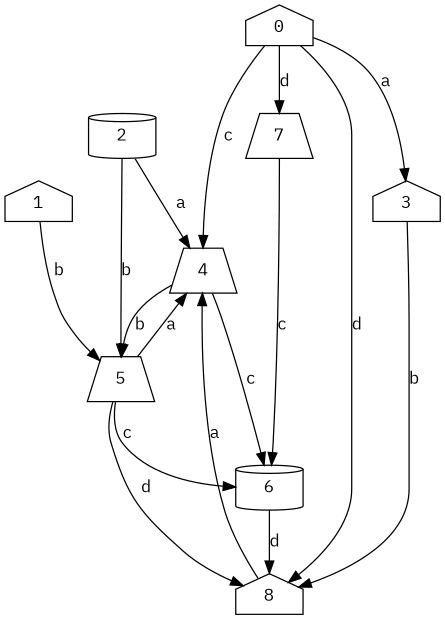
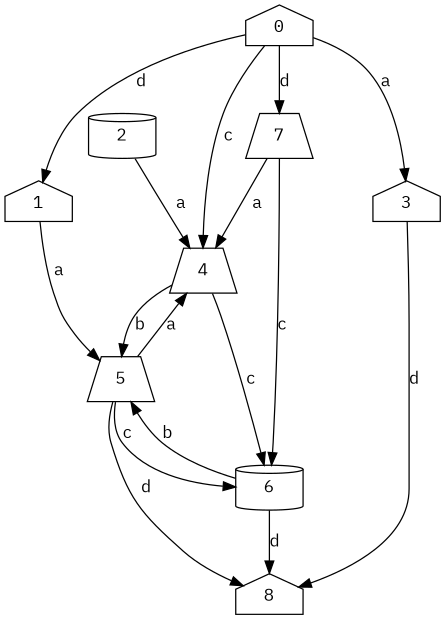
edge "2" -> "5": now "6" -> "5"
edge "1" -> "5": label "b" -> "a"
edge "0" -> "8": now "0" -> "1"
edge "3" -> "8": label "b" -> "d"
edge "8" -> "4": now "7" -> "4"
